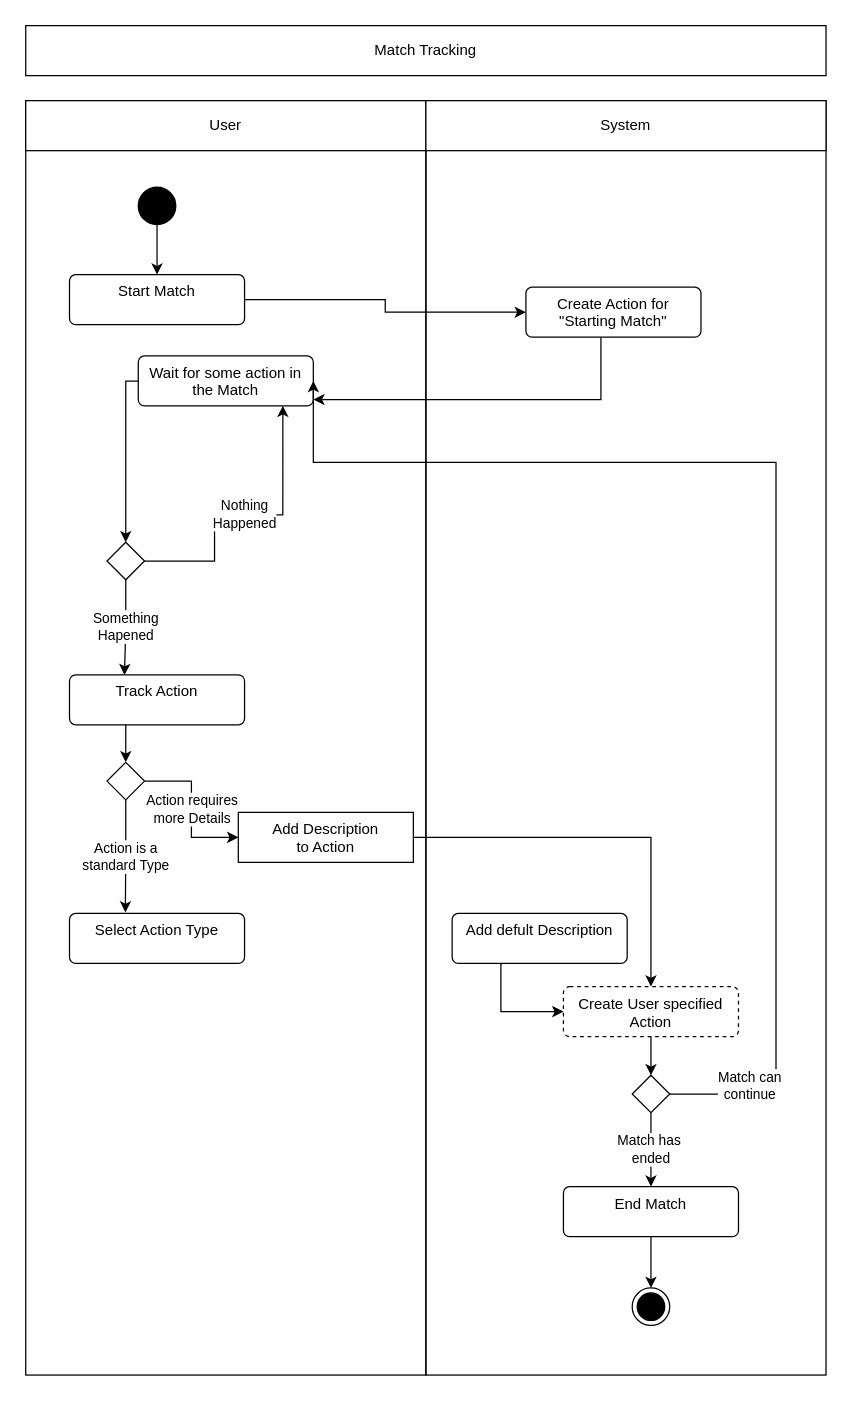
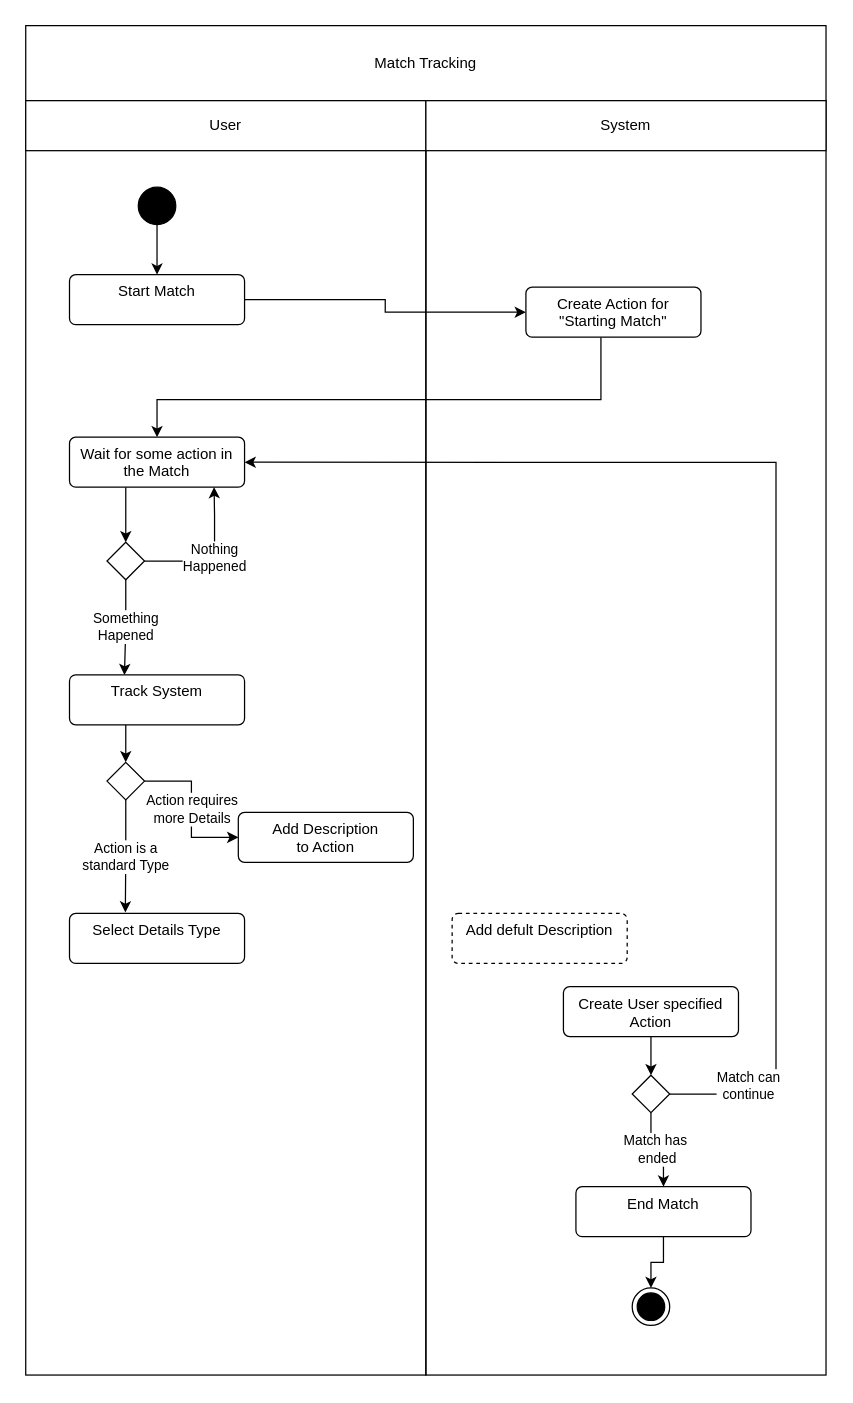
node "Match Tracking": size 800x50 -> 800x75
node "Wait for some action in the Match": moved (226, 381) -> (157, 462)
node "Track Action": label "Track Action" -> "Track System"
node "Add Description to Action": shape rectangle -> rounded rectangle
edge "Add Description to Action" -> "Create User specified Action": removed
node "Select Action Type": label "Select Action Type" -> "Select Details Type"
node "Add defult Description": style solid -> dashed
edge "Add defult Description" -> "Create User specified Action": removed
node "Create User specified Action": style dashed -> solid
node "End Match": moved (651, 1211) -> (663, 1211)
